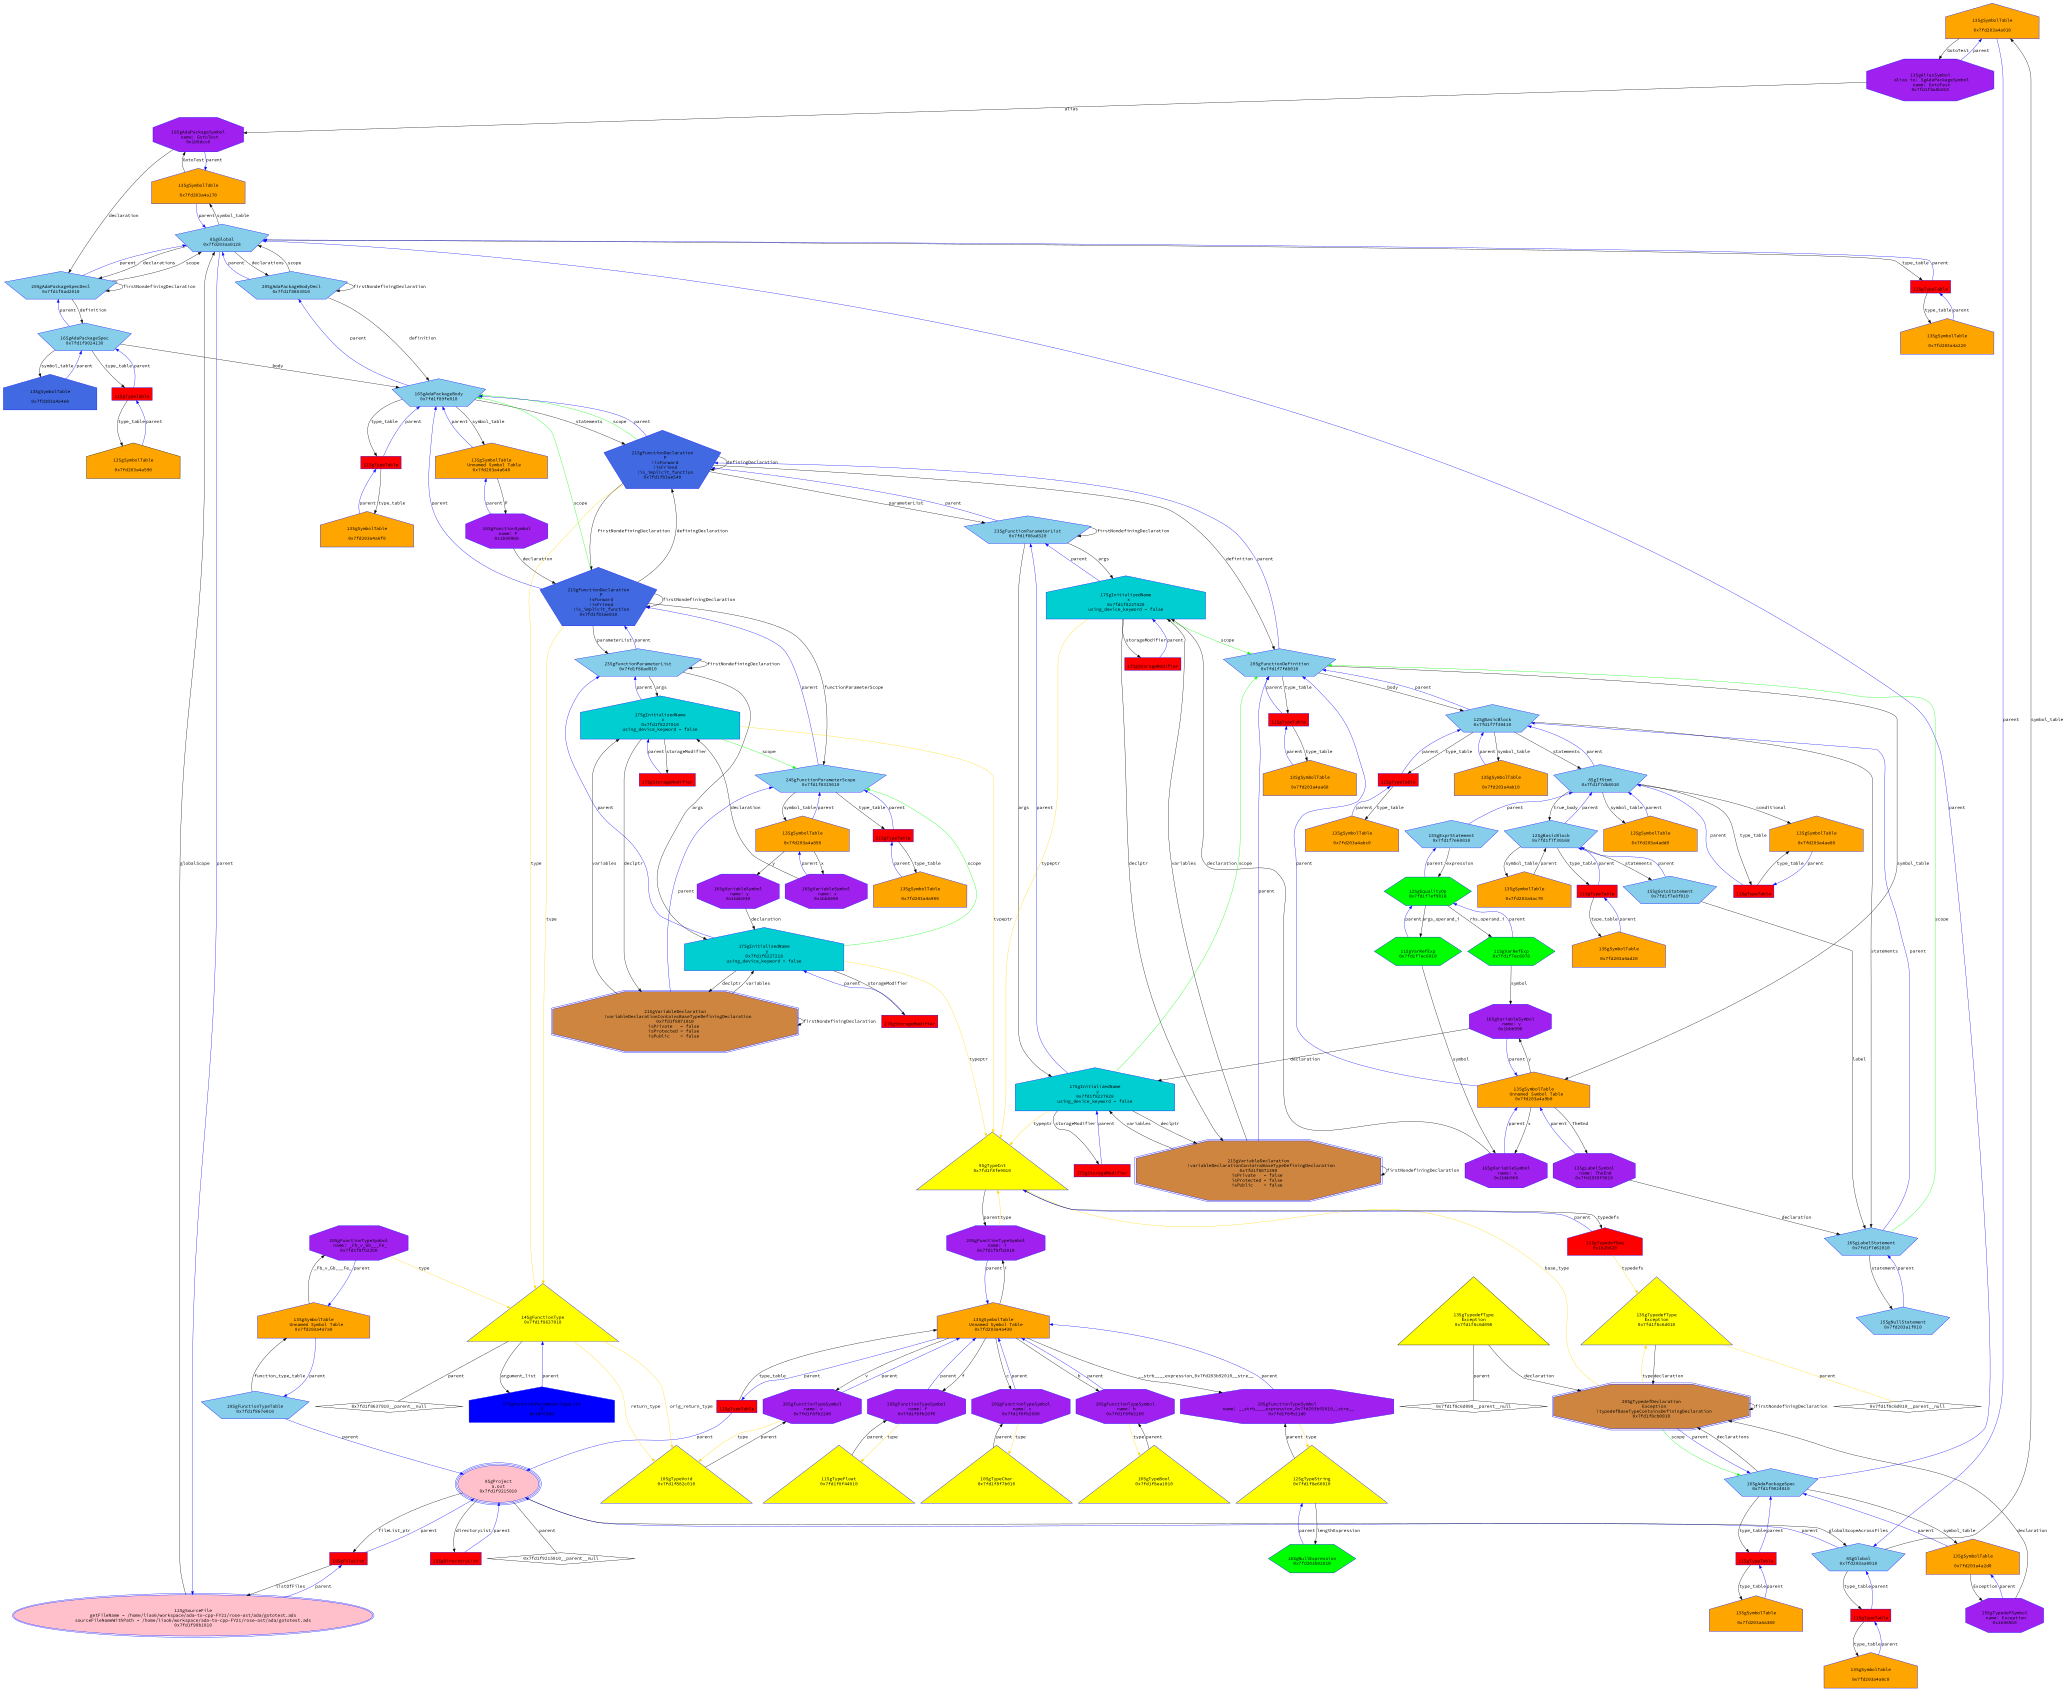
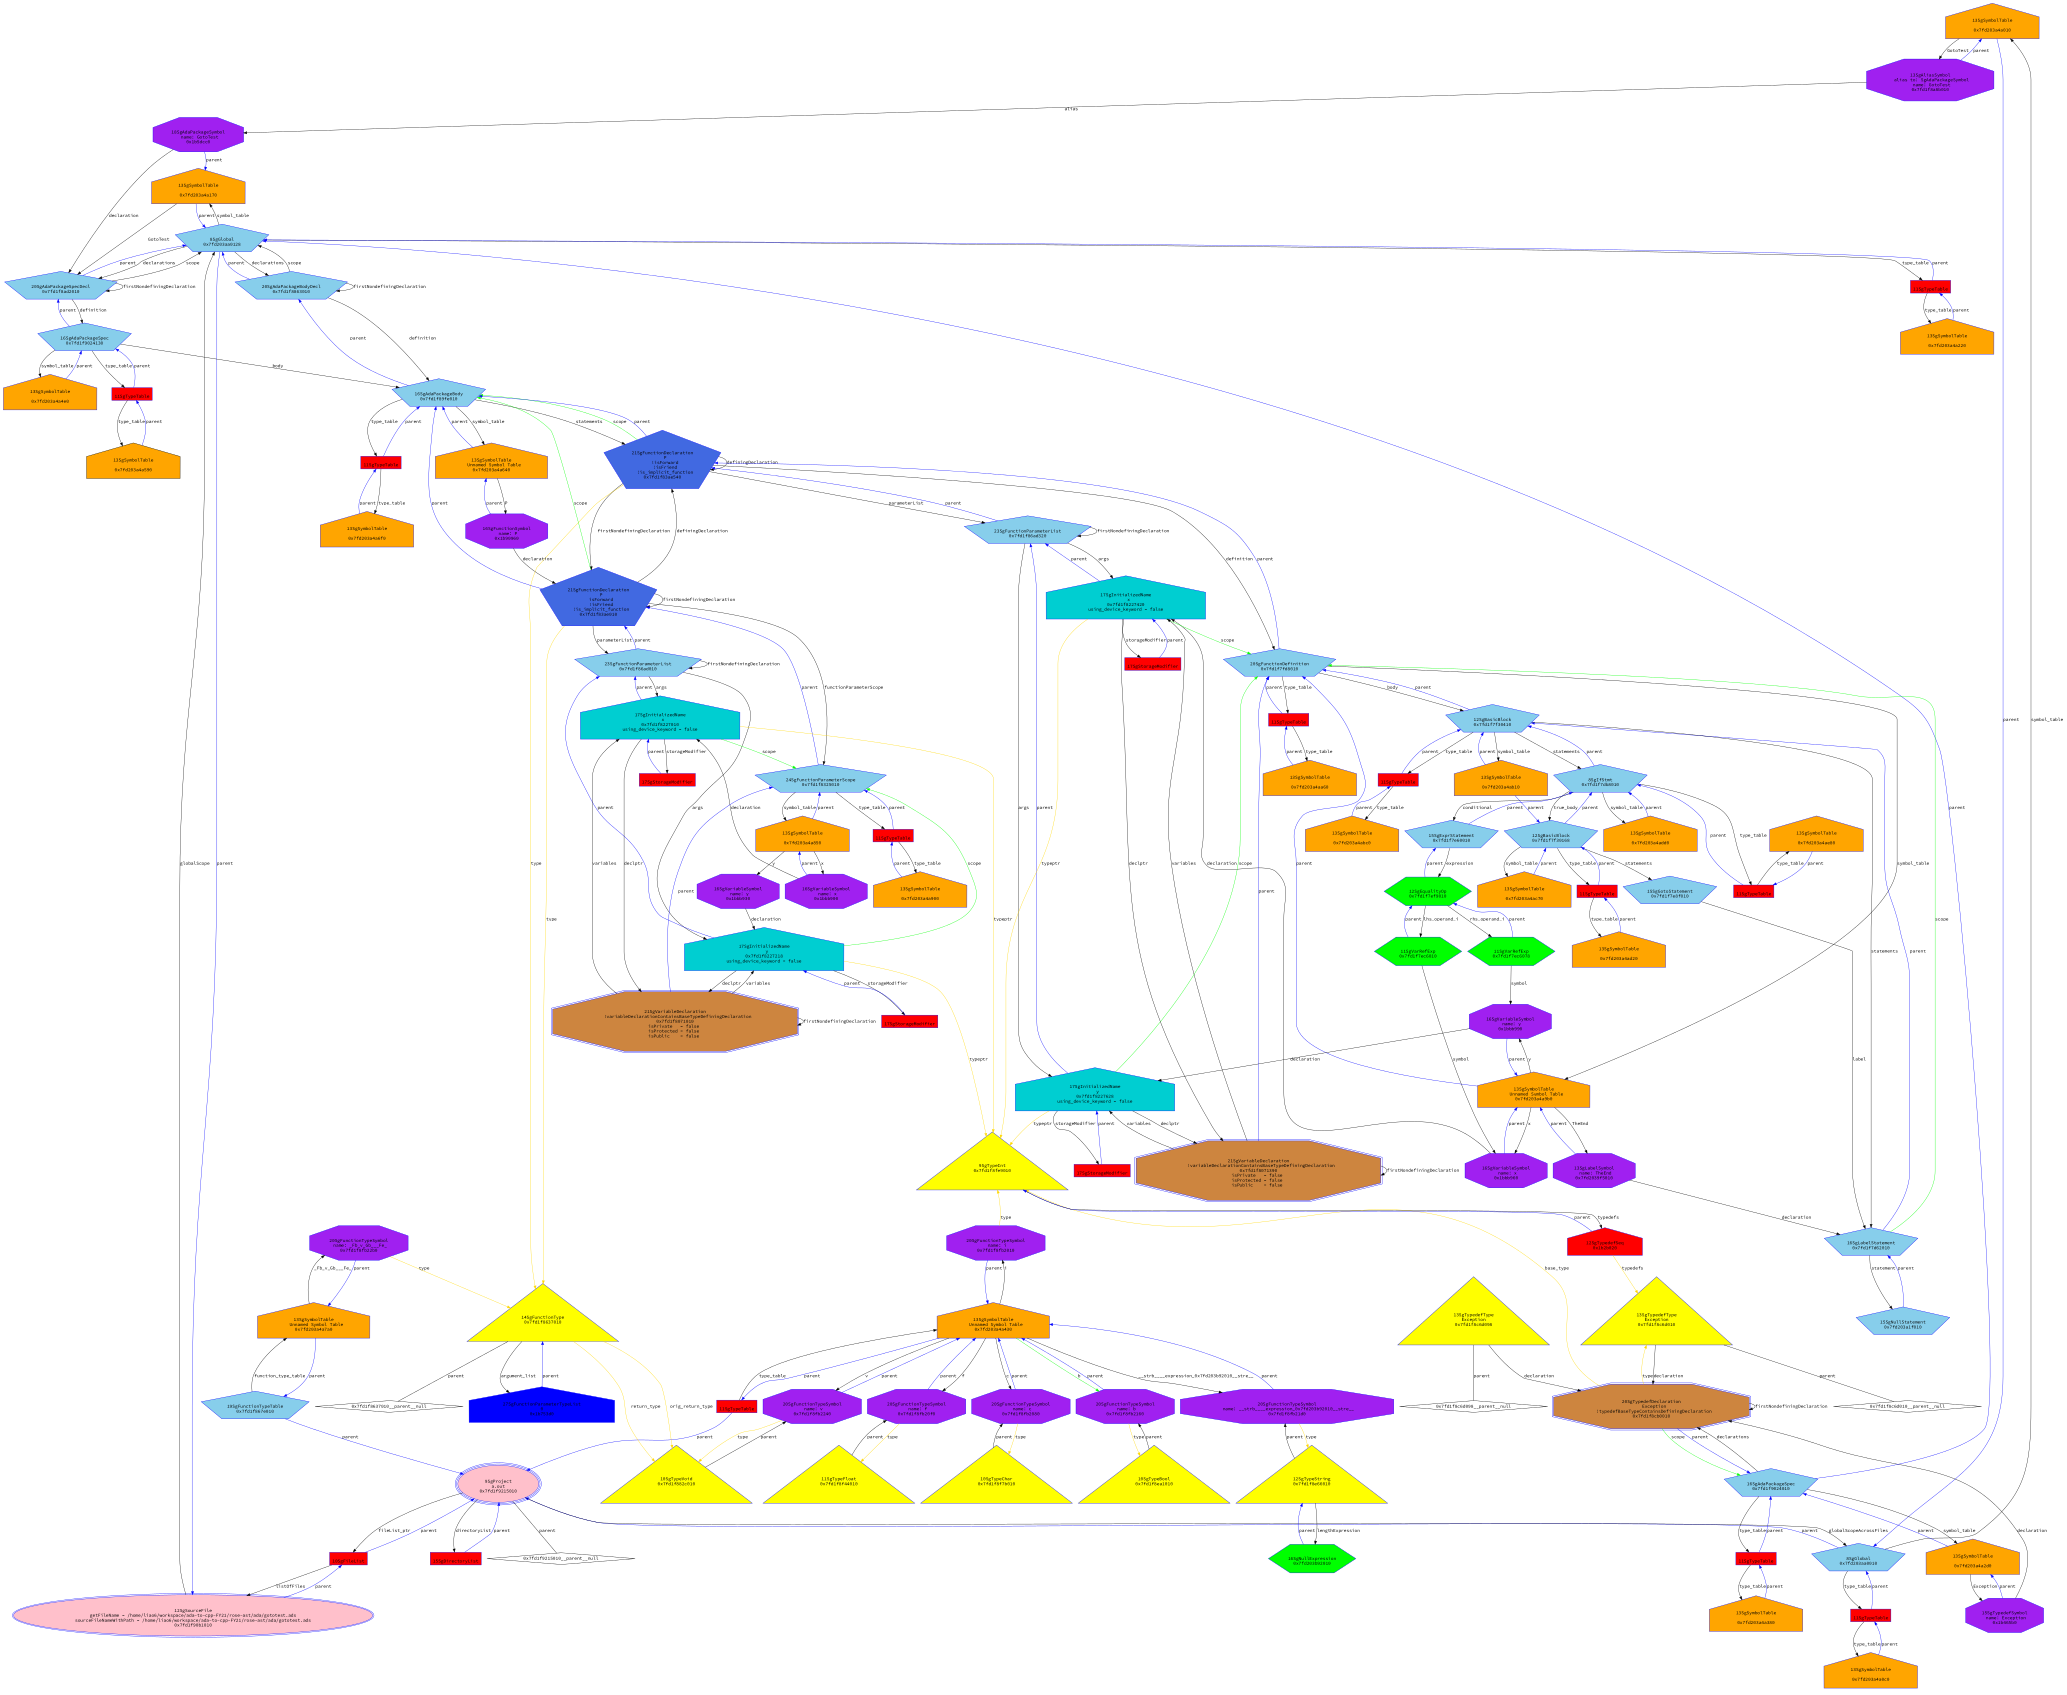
edge "13SgSymbolTable 0x7fd203a4a170" -> "18SgAdaPackageSymbol name: GotoTest 0x1b5dcc0": now "13SgSymbolTable 0x7fd203a4a170" -> "20SgAdaPackageSpecDecl 0x7fd1f8ad2010"
node "13SgSymbolTable 0x7fd203a4a4e0": fillcolor royalblue -> orange
edge "8SgIfStmt 0x7fd1f7db8010" -> "13SgSymbolTable 0x7fd203a4ae80": now "8SgIfStmt 0x7fd1f7db8010" -> "15SgExprStatement 0x7fd1f7e60010"
edge "15SgGotoStatement 0x7fd1f7e8f010" -> "12SgBasicBlock 0x7fd1f7f30168": now "13SgSymbolTable 0x7fd203a4ab10" -> "12SgBasicBlock 0x7fd1f7f30168"
edge "13SgSymbolTable 0x7fd203a4ac70" -> "12SgBasicBlock 0x7fd1f7f30168": color black -> blue
edge "12SgEqualityOp 0x7fd1f7ef9010" -> "11SgVarRefExp 0x7fd1f7ec6010": label "args_operand_i" -> "lhs_operand_i"
edge "9SgTypeInt 0x7fd1f8fe9010" -> "20SgFunctionTypeSymbol name: i 0x7fd1f8fb2010": removed, label "parent"
node "13SgTypedefType Exception 0x7fd1f8c6d098": color black -> blue
edge "13SgSymbolTable Unnamed Symbol Table 0x7fd203a4a430" -> "20SgFunctionTypeSymbol name: b 0x7fd1f8fb2160": color black -> green
edge "13SgTypedefType Exception 0x7fd1f8c6d010" -- "0x7fd1f8c6d010__parent__null": color gold1 -> black
